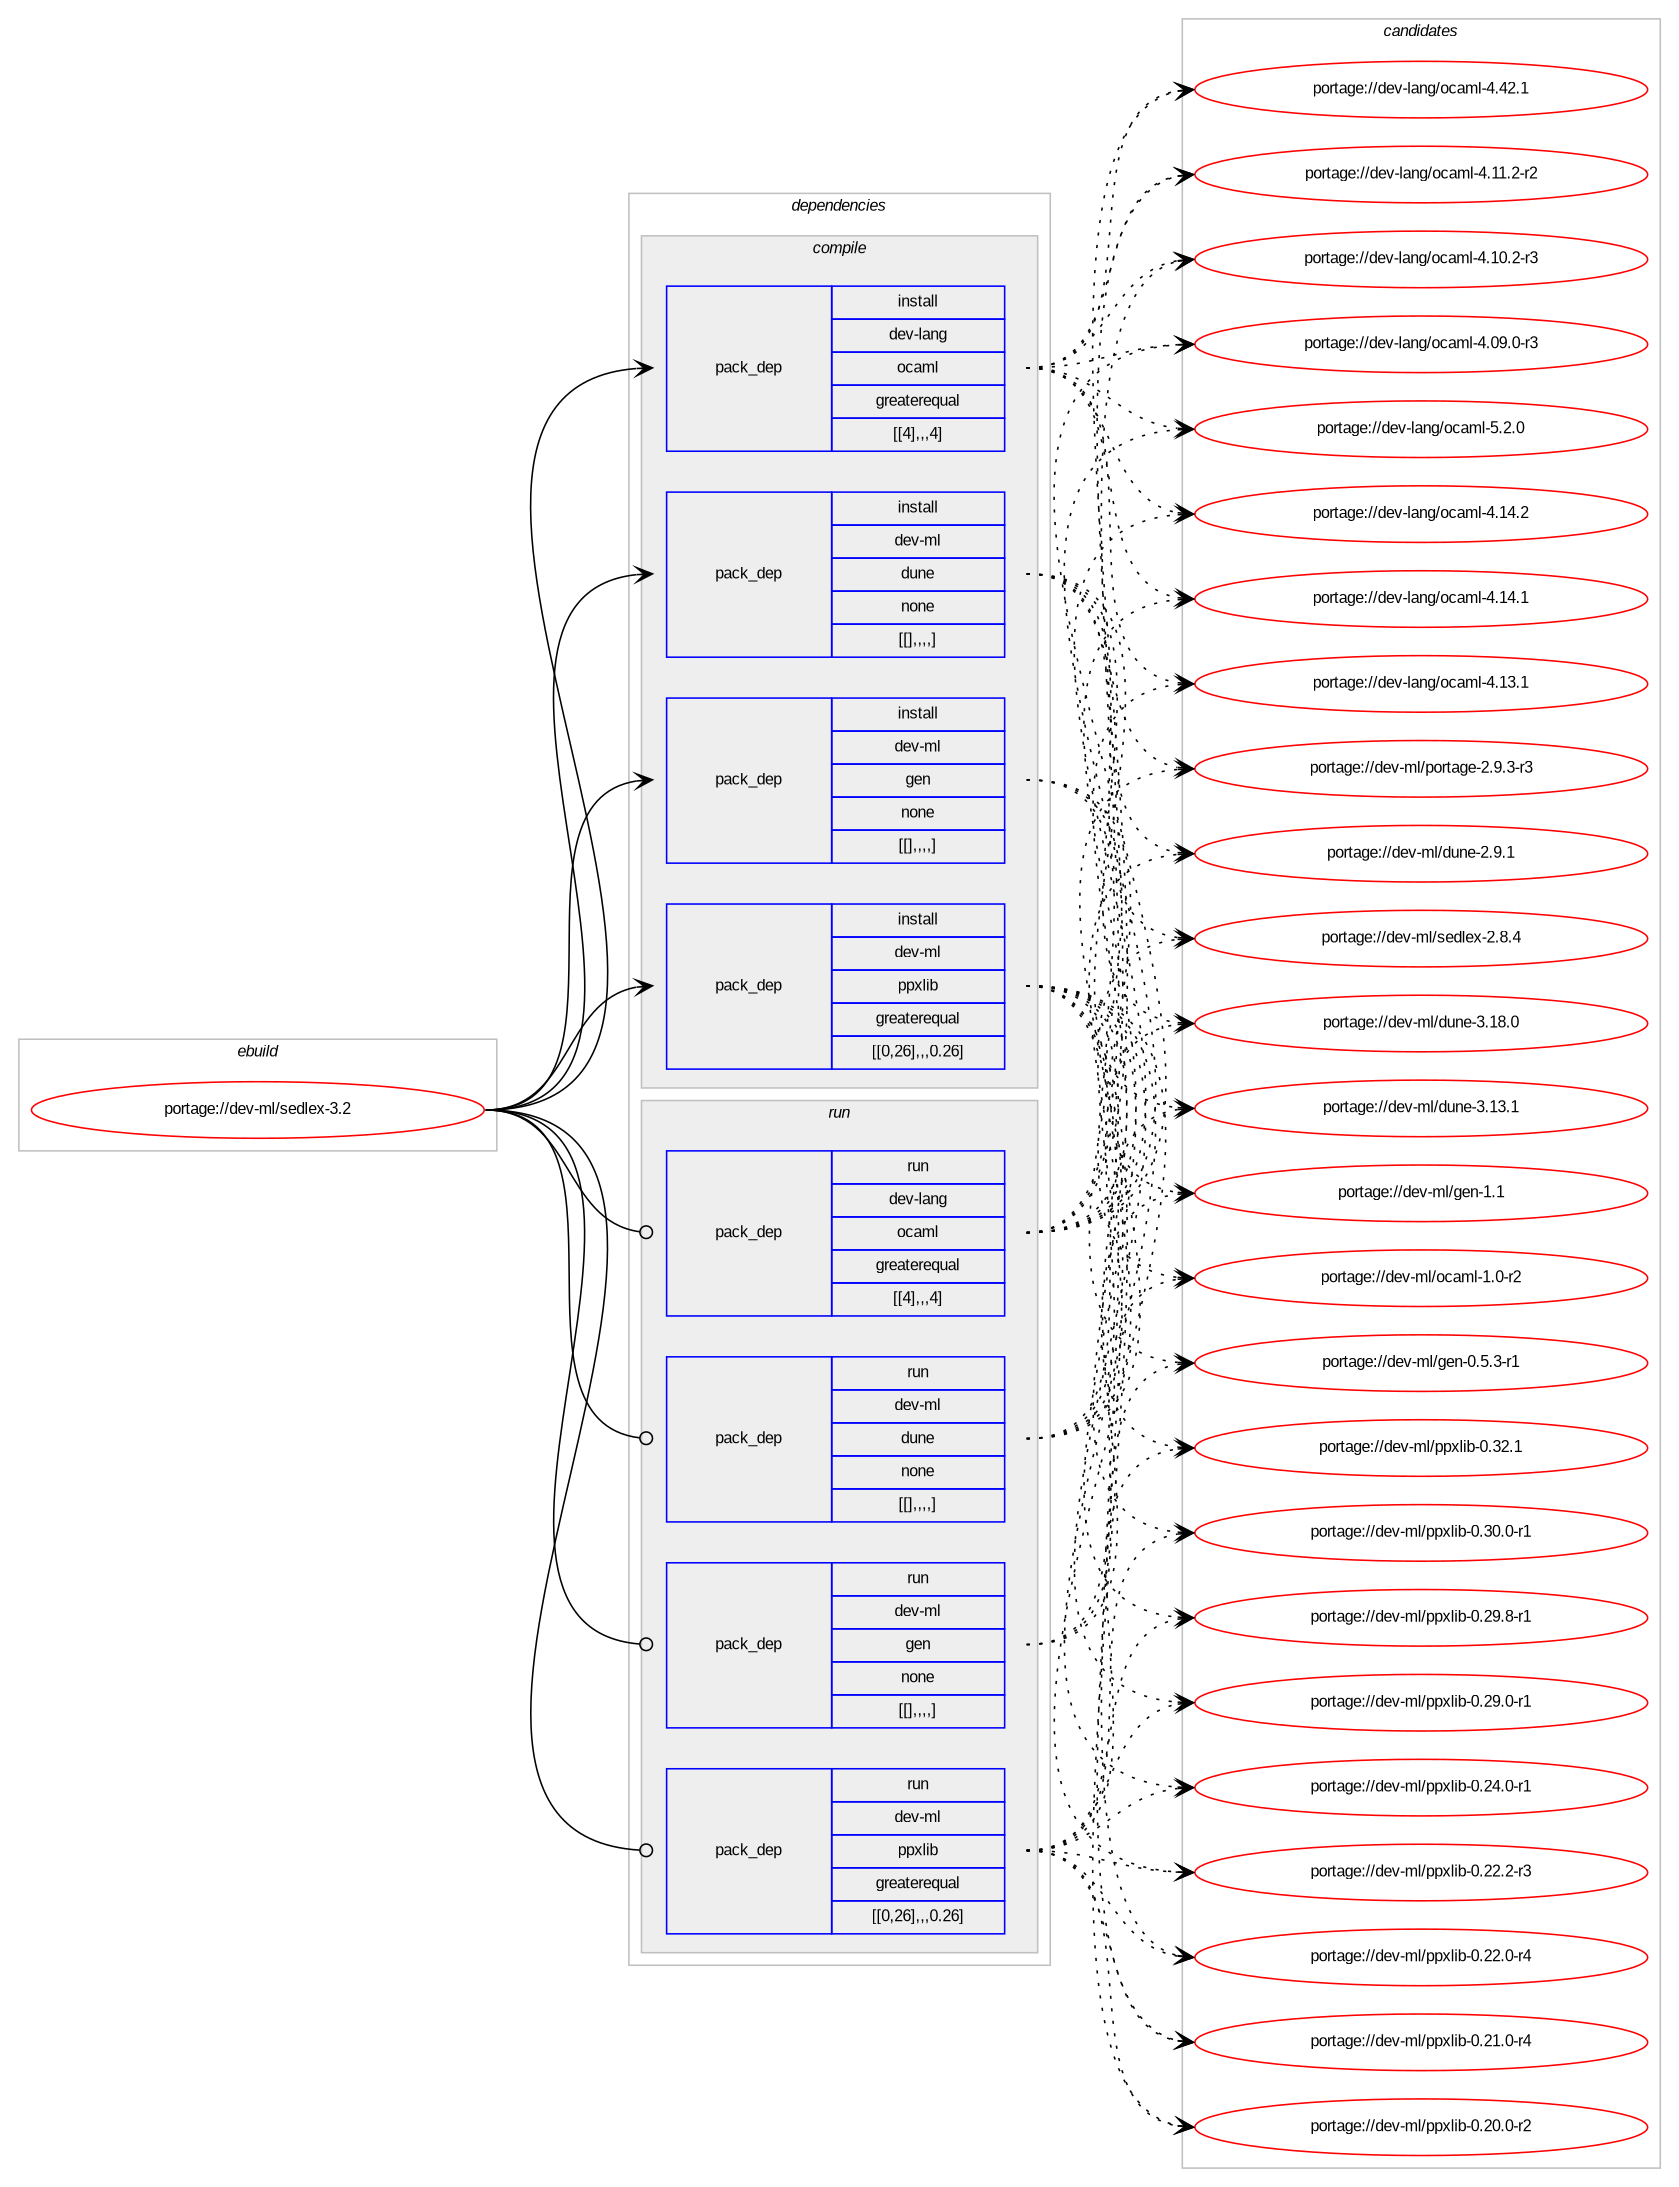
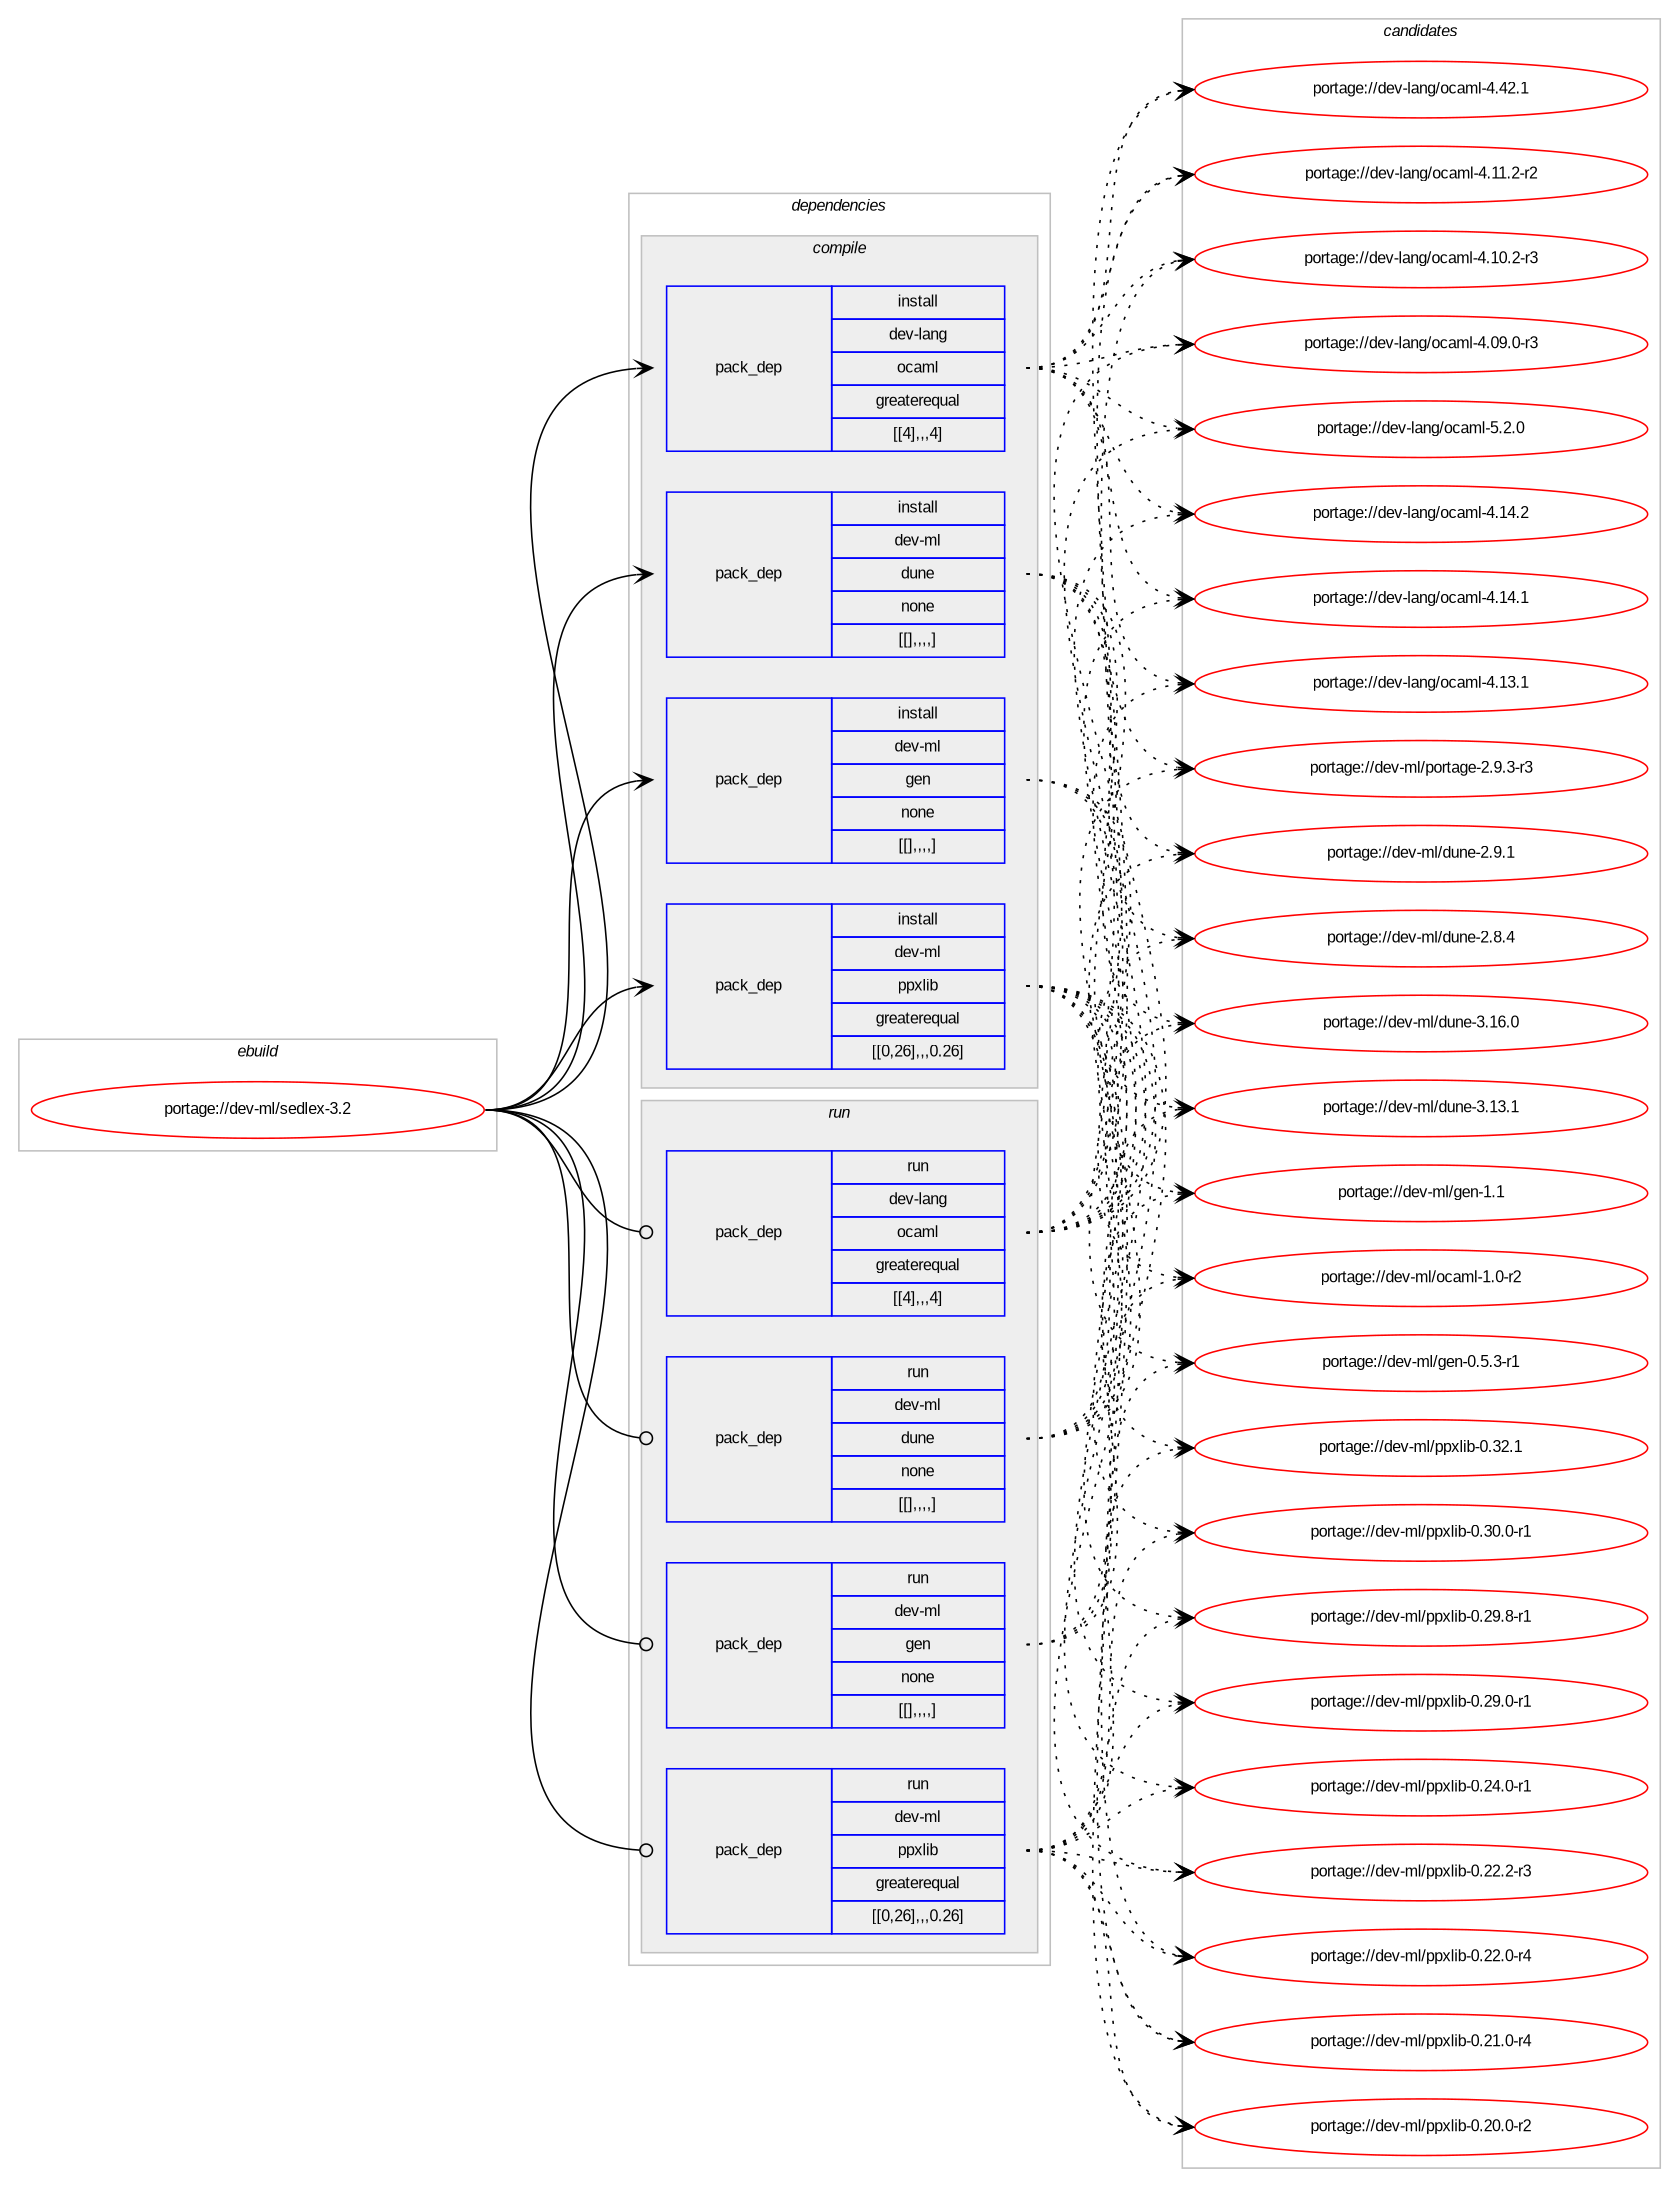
node "portage://dev-ml/sedlex-2.8.4": label "portage://dev-ml/sedlex-2.8.4" -> "portage://dev-ml/dune-2.8.4"
node "portage://dev-ml/dune-3.18.0": label "portage://dev-ml/dune-3.18.0" -> "portage://dev-ml/dune-3.16.0"
